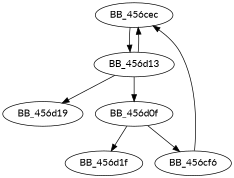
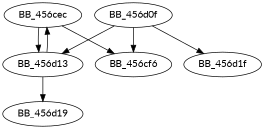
edge "BB_456cf6" -> "BB_456cec": reversed
edge "BB_456d13" -> "BB_456d0f": reversed
